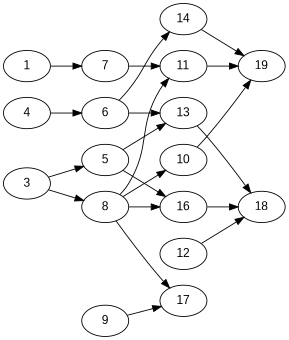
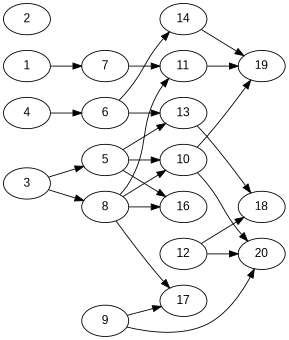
node "2": added
edge "5" -> "10": added
edge "16" -> "18": removed
node "20": added
